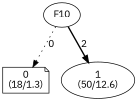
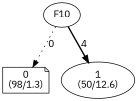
edge "F10" -> "1 (50/12.6)": label "2" -> "4"
node "0 (18/1.3)": label "0 (18/1.3)" -> "0 (98/1.3)"
